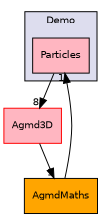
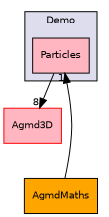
edge "Agmd3D" -> "AgmdMaths": removed
